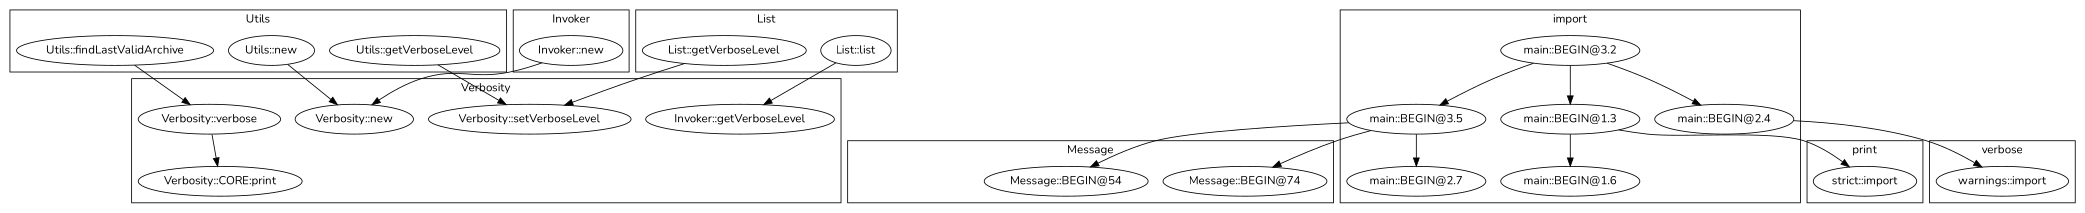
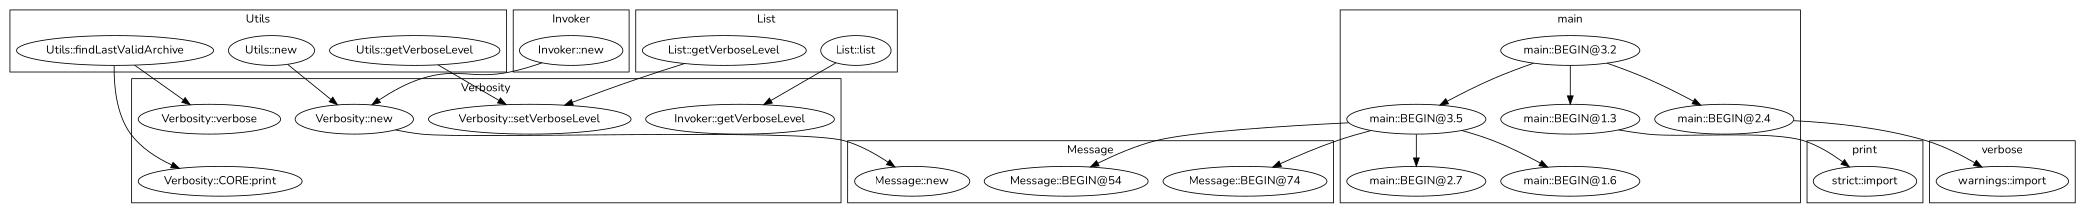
cluster "import": label "import" -> "main"
edge "Verbosity::verbose" -> "Verbosity::CORE:print": now "Utils::findLastValidArchive" -> "Verbosity::CORE:print"
edge "main::BEGIN@1.3" -> "main::BEGIN@1.6": now "main::BEGIN@3.5" -> "main::BEGIN@1.6"
node "Message::new": added
